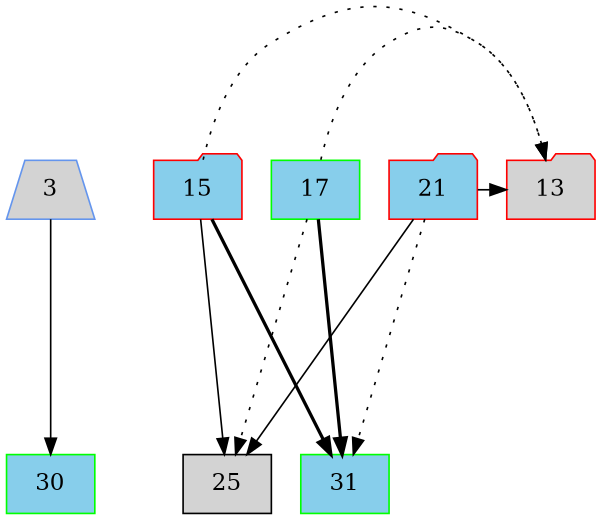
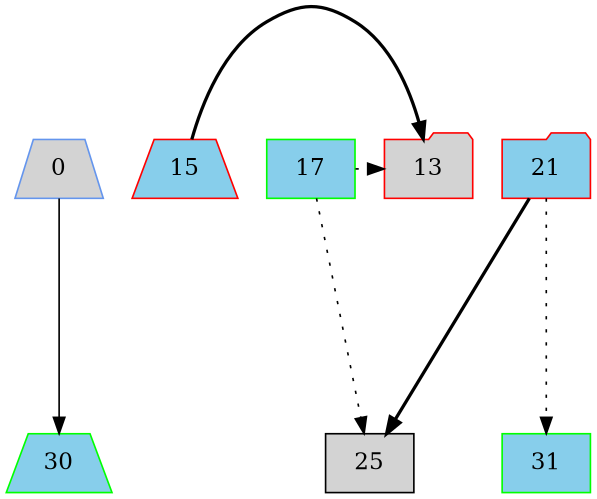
edge "15" -> "13": style dotted -> bold
node "3": label "3" -> "0"
node "15": shape folder -> trapezium
edge "21" -> "13": removed
edge "17" -> "31": removed
edge "15" -> "31": removed
edge "21" -> "25": style solid -> bold
edge "15" -> "25": removed
node "30": shape box -> trapezium
